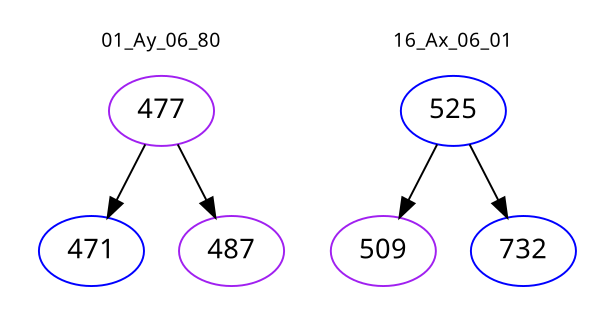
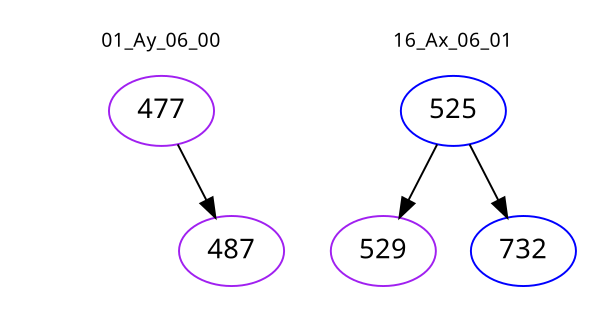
cluster "01_Ay_06_80": label "01_Ay_06_80" -> "01_Ay_06_00"
node "471": removed
node "509": label "509" -> "529"
